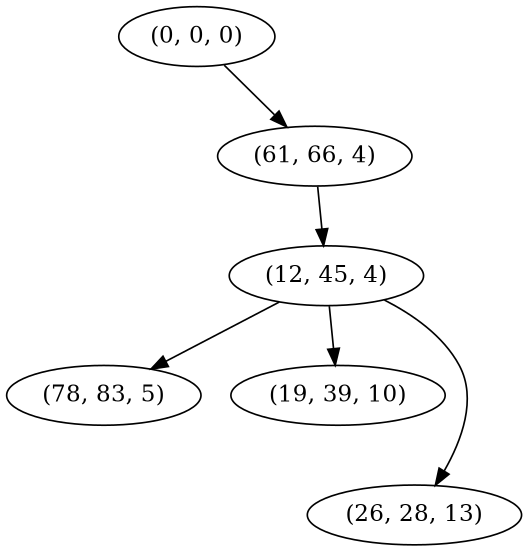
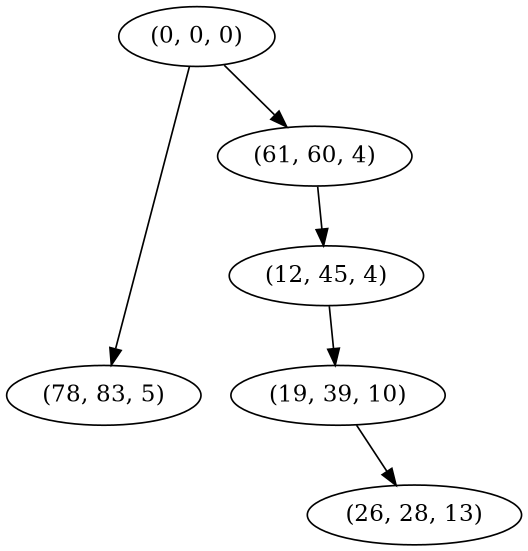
node "(61, 66, 4)": label "(61, 66, 4)" -> "(61, 60, 4)"
edge "(12, 45, 4)" -> "(78, 83, 5)": now "(0, 0, 0)" -> "(78, 83, 5)"
edge "(12, 45, 4)" -> "(26, 28, 13)": now "(19, 39, 10)" -> "(26, 28, 13)"
